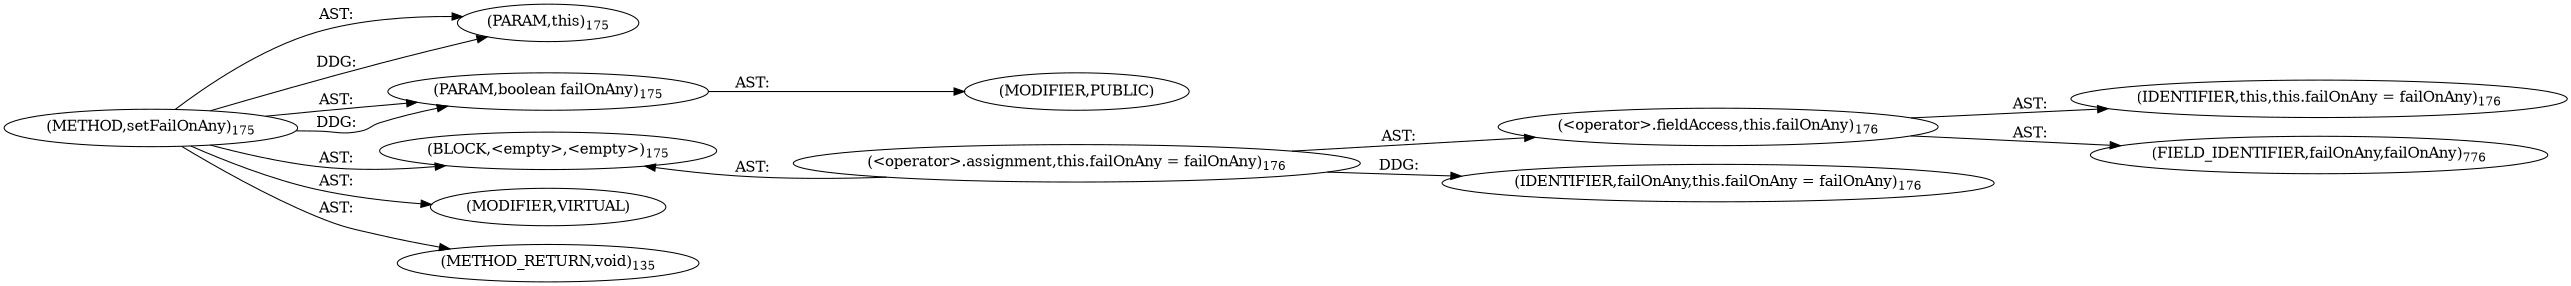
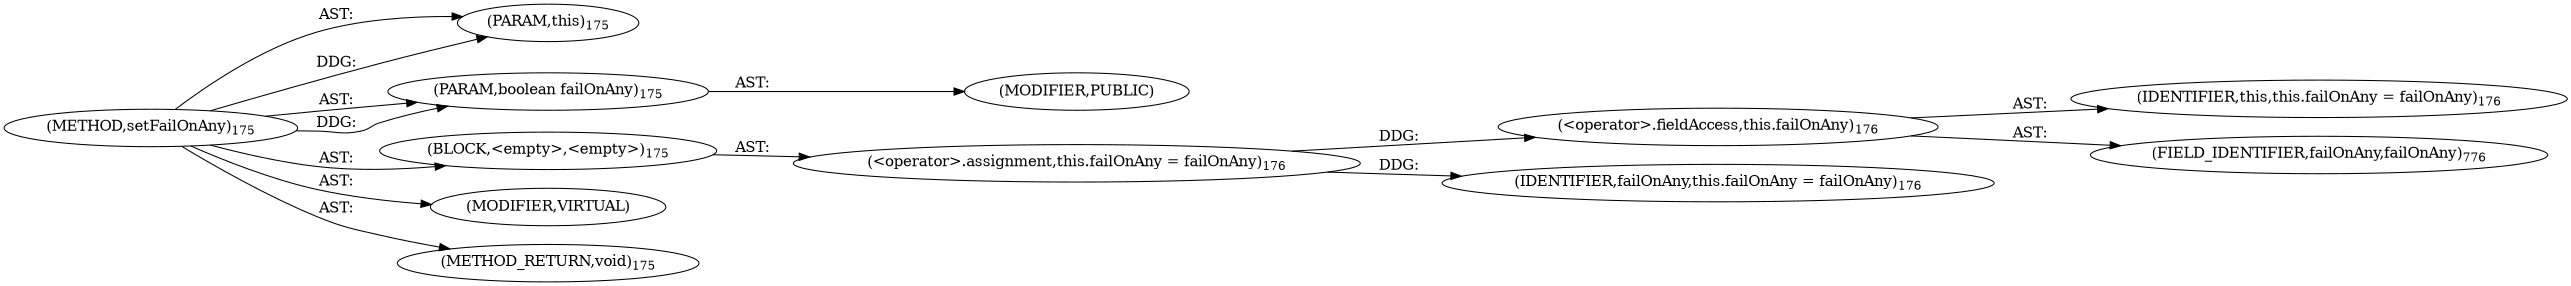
edge "(<operator>.assignment,this.failOnAny = failOnAny)" -> "(<operator>.fieldAccess,this.failOnAny)": label "AST: " -> "DDG: "
edge "(<operator>.assignment,this.failOnAny = failOnAny)" -> "(BLOCK,<empty>,<empty>)": reversed
node "(METHOD_RETURN,void)": text "135" -> "175"
